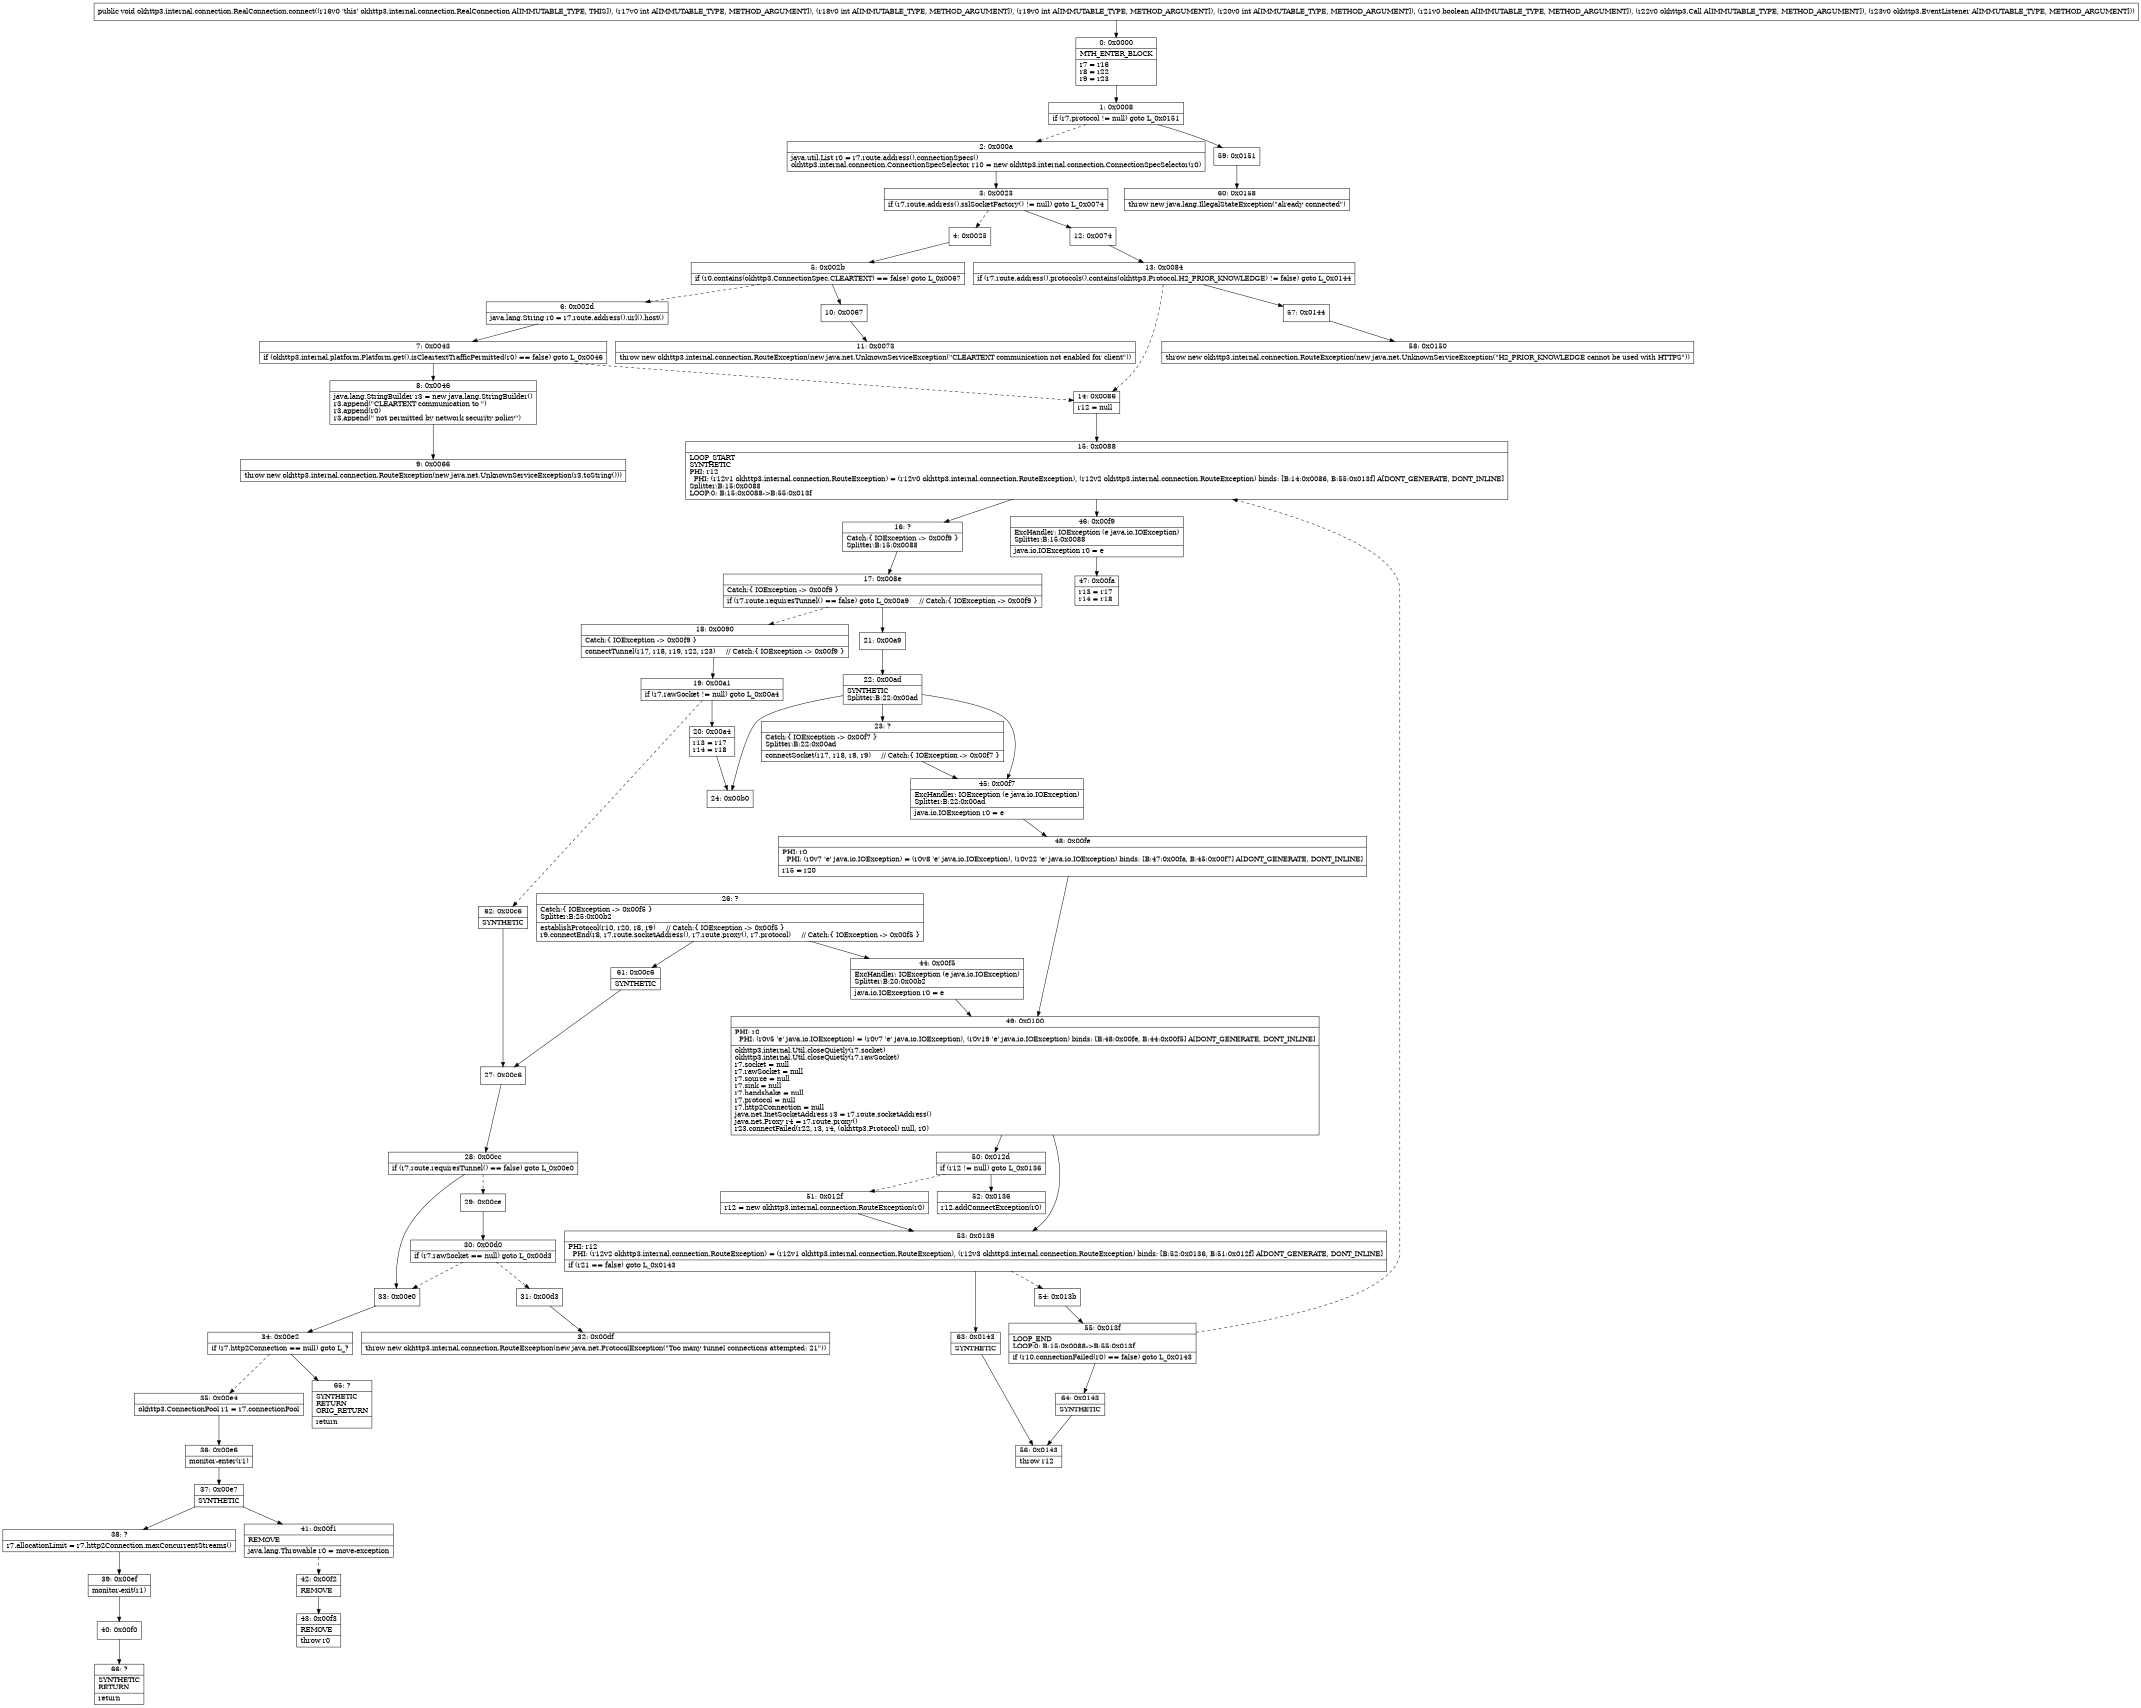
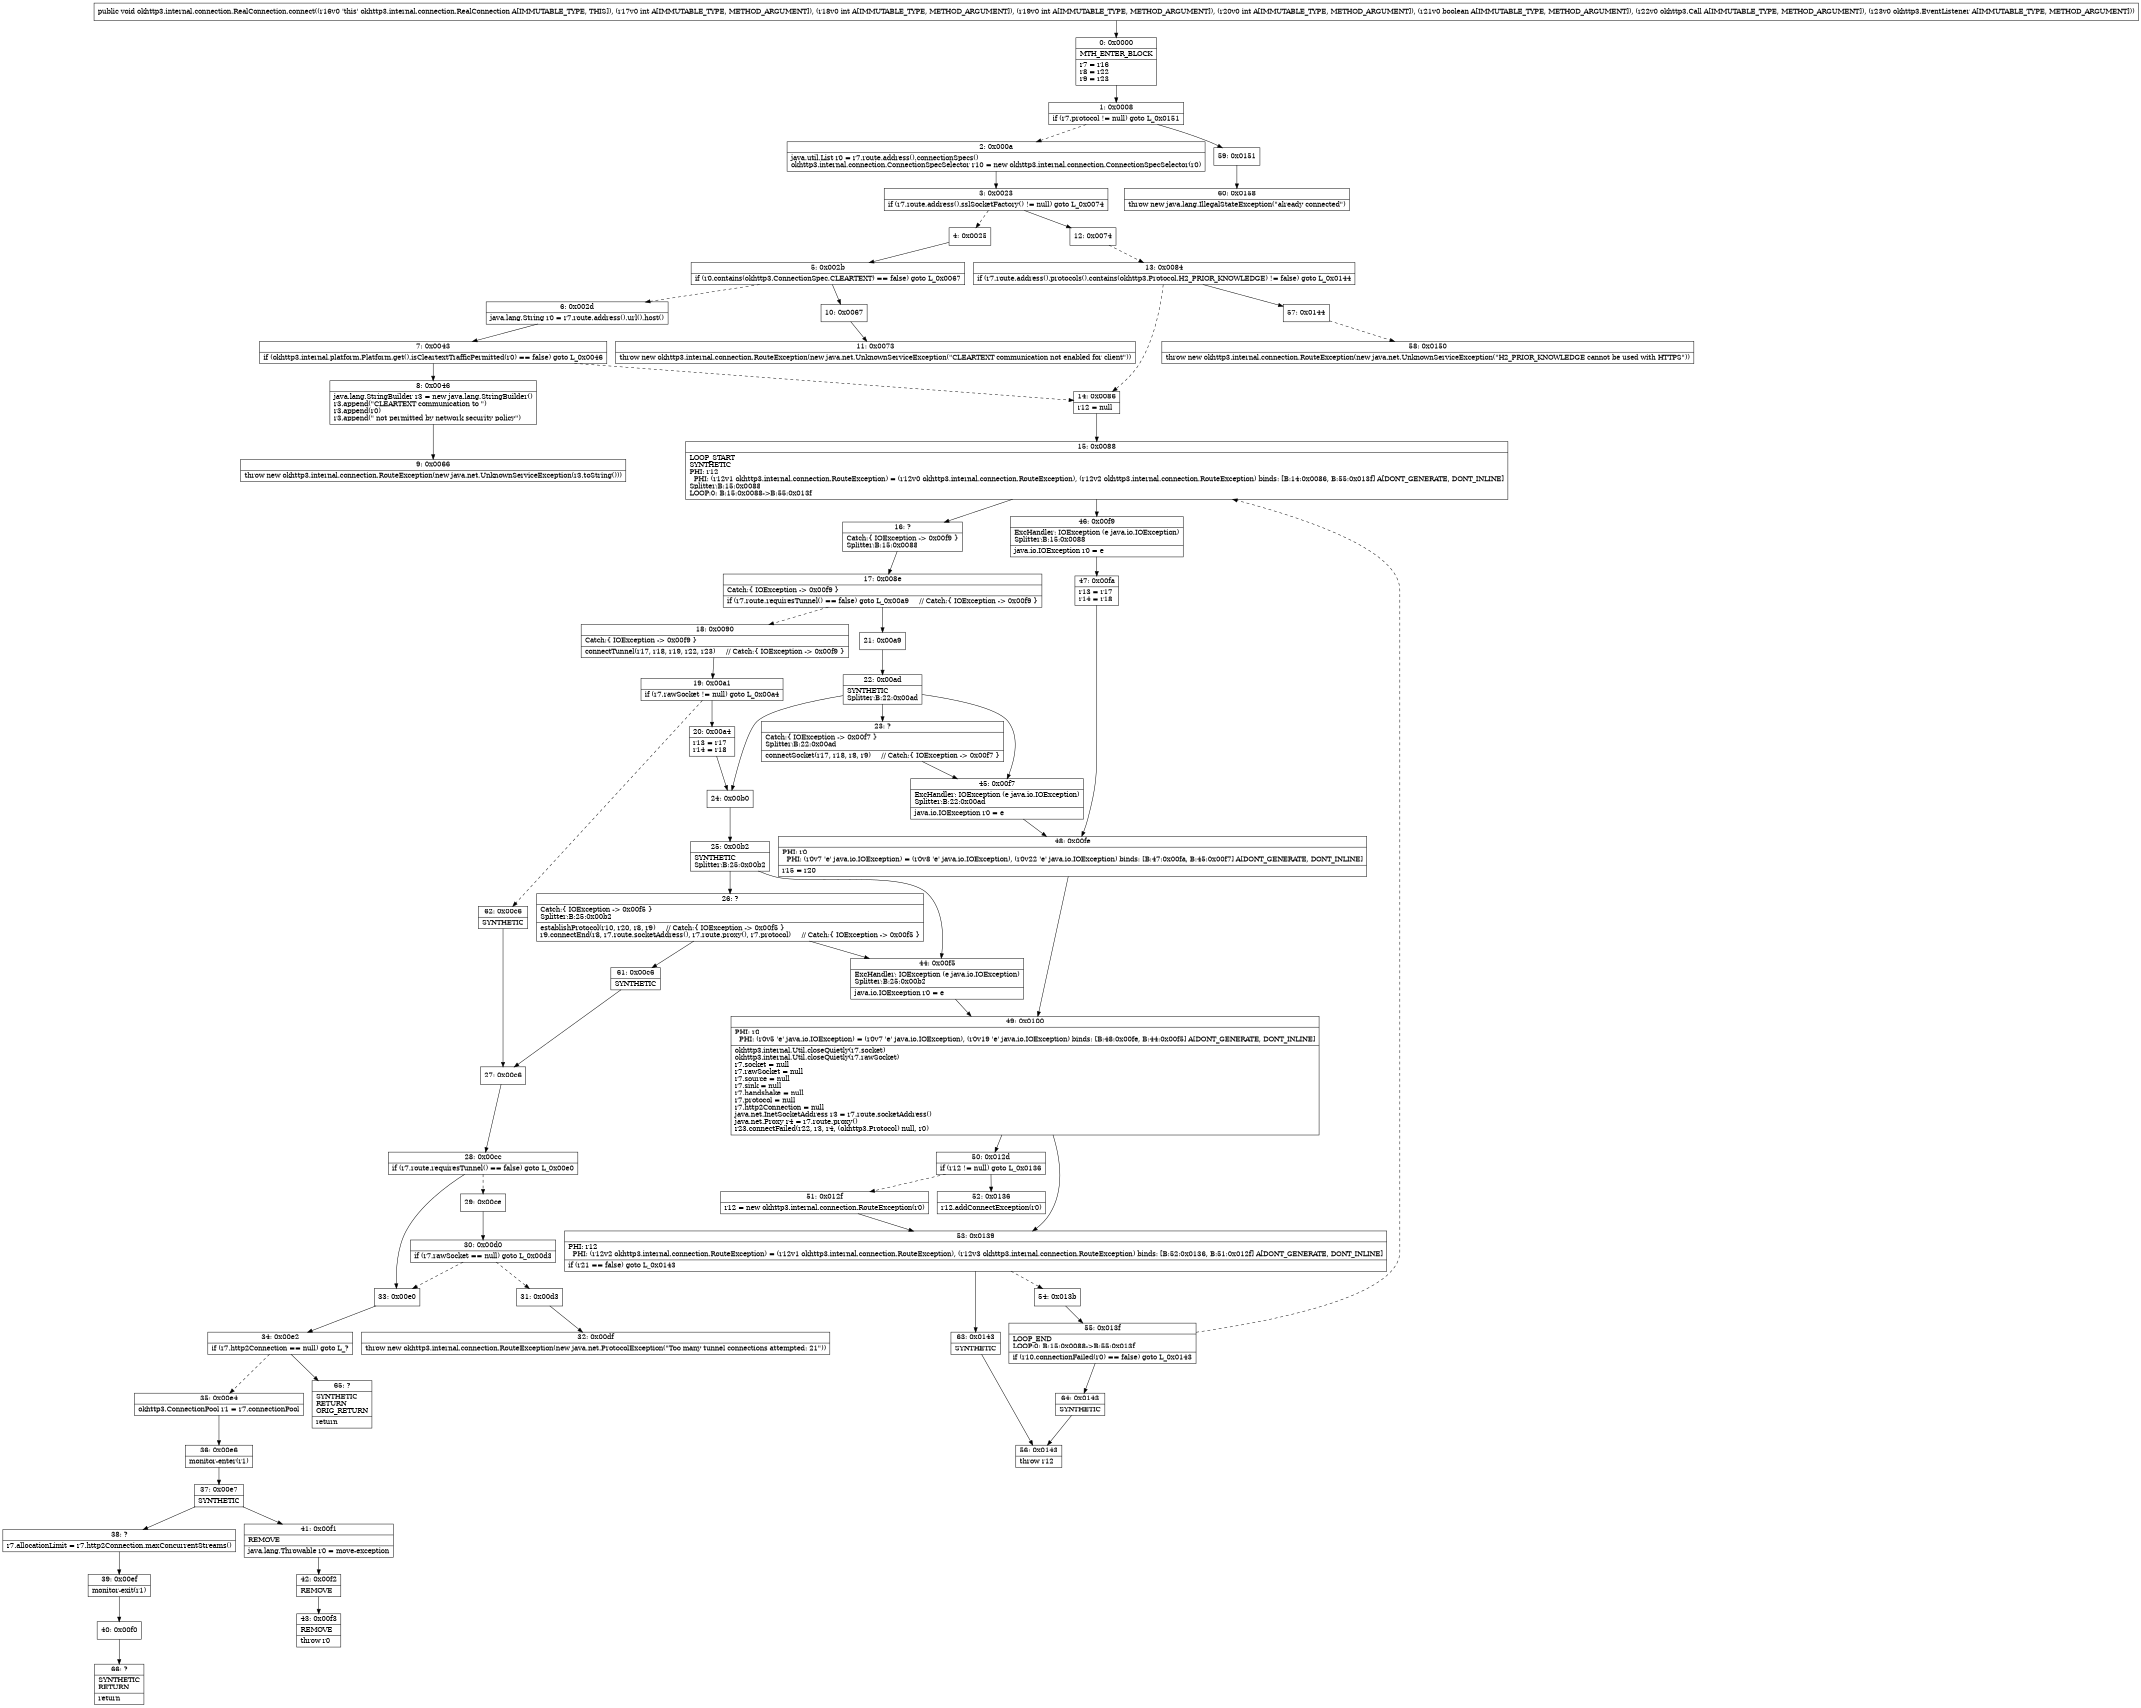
edge "12: 0x0074" -> "13: 0x0084": style solid -> dashed
edge "57: 0x0144" -> "58: 0x0150": style solid -> dashed
edge "47: 0x00fa" -> "48: 0x00fe": added
node "25: 0x00b2": added
node "44: 0x00f5": text "Splitter:B:20:0x00b2" -> "Splitter:B:25:0x00b2"
edge "41: 0x00f1" -> "42: 0x00f2": style dashed -> solid
